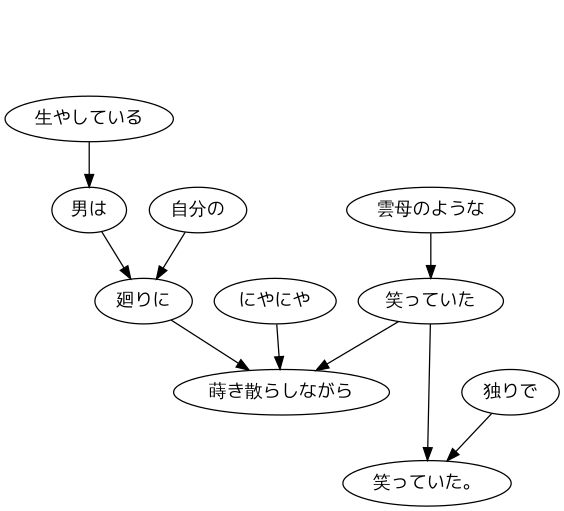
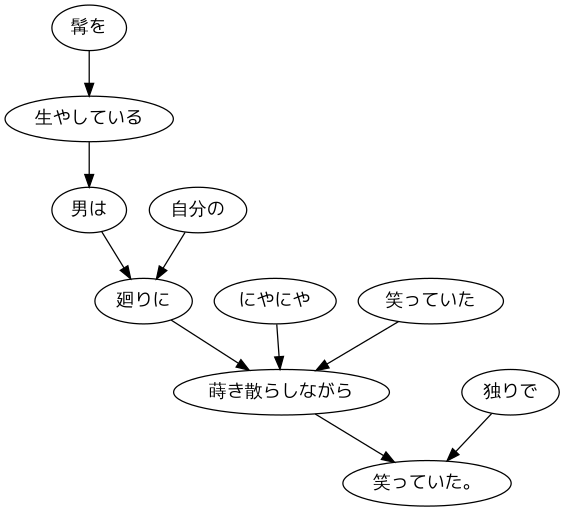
node "髯を": added
node "雲母のような": removed
edge "笑っていた" -> "笑っていた。": now "蒔き散らしながら" -> "笑っていた。"
